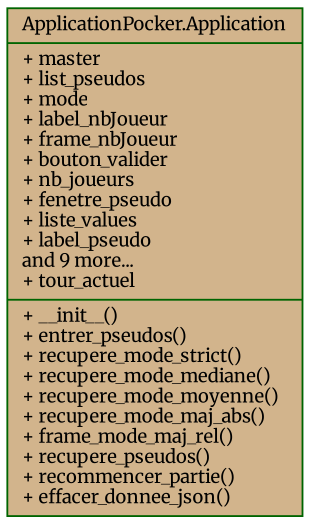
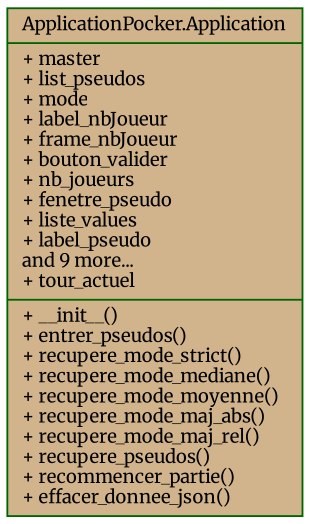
node "ApplicationPocker.Application": text "+ frame_mode_maj_rel()" -> "+ recupere_mode_maj_rel()"
